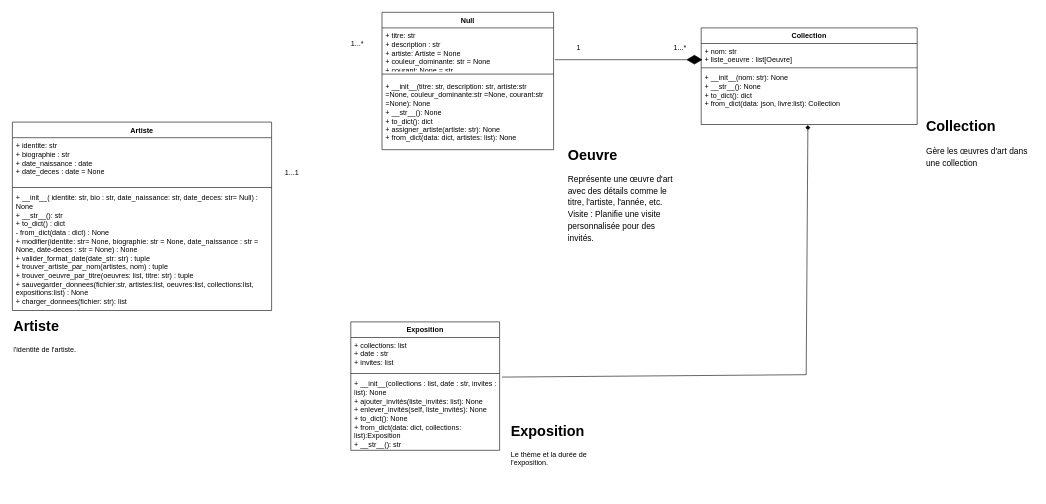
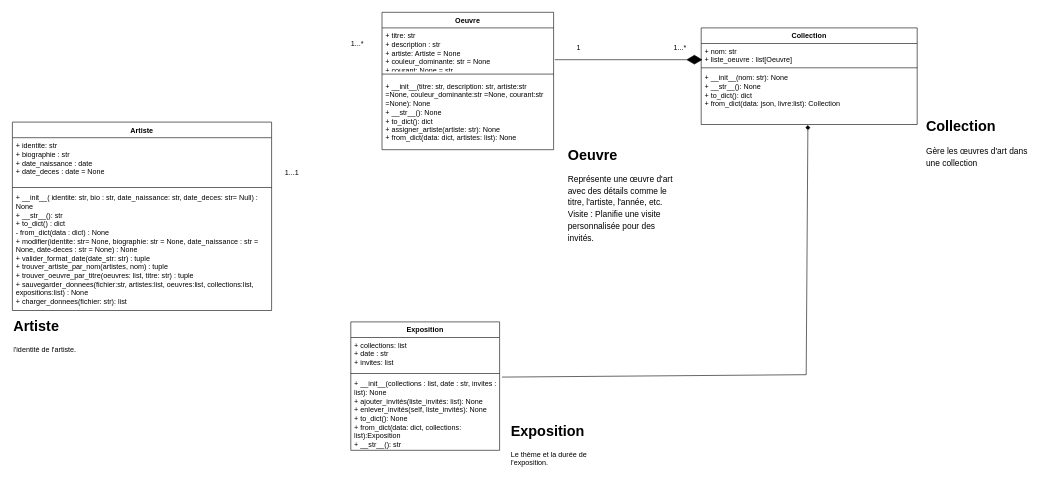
node "Null": label "Null" -> "Oeuvre"
